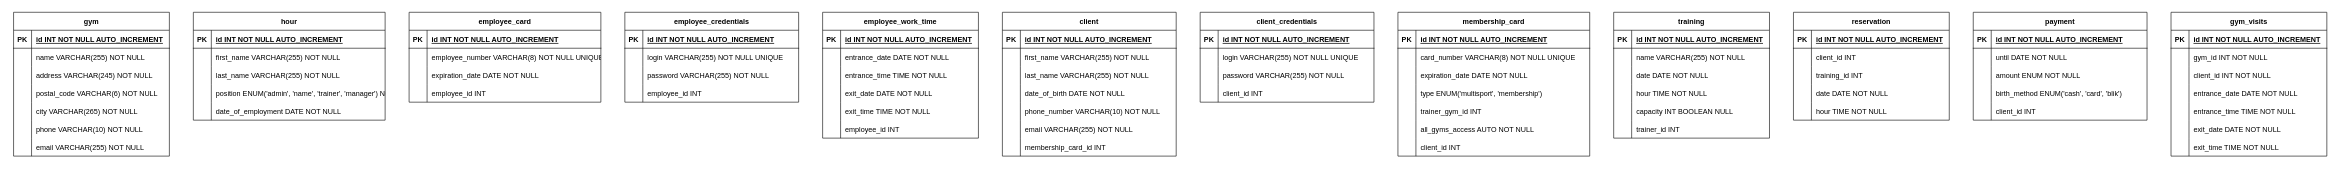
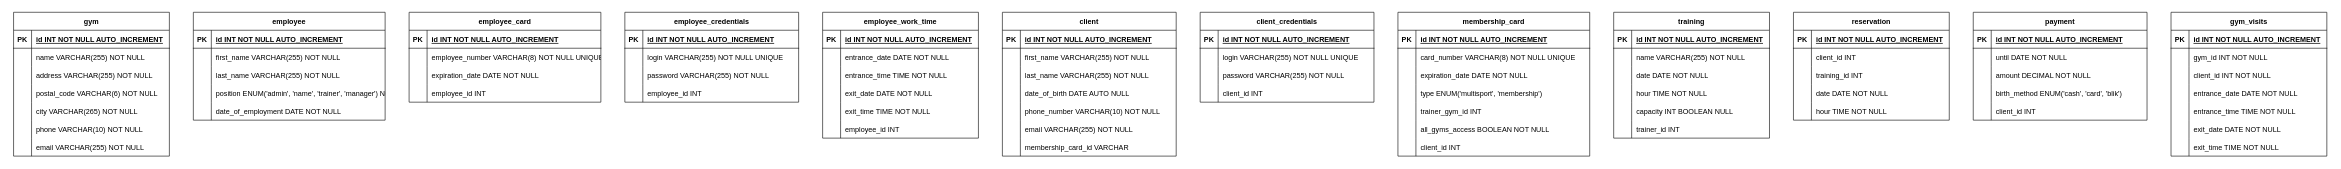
node "hour": label "hour" -> "employee"
node "address VARCHAR(245) NOT NULL": label "address VARCHAR(245) NOT NULL" -> "address VARCHAR(255) NOT NULL"
node "amount ENUM NOT NULL": label "amount ENUM NOT NULL" -> "amount DECIMAL NOT NULL"
node "date_of_birth DATE NOT NULL": label "date_of_birth DATE NOT NULL" -> "date_of_birth DATE AUTO NULL"
node "all_gyms_access AUTO NOT NULL": label "all_gyms_access AUTO NOT NULL" -> "all_gyms_access BOOLEAN NOT NULL"
node "membership_card_id INT": label "membership_card_id INT" -> "membership_card_id VARCHAR"
